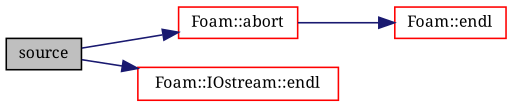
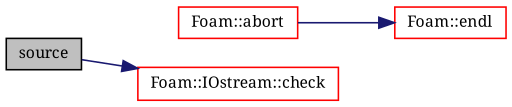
edge "source" -> "Foam::abort": removed
node "Foam::IOstream::endl": label "Foam::IOstream::endl" -> "Foam::IOstream::check"
